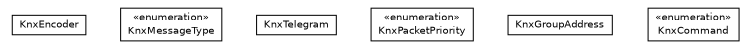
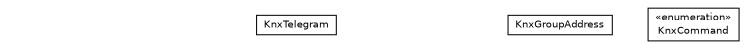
node "KnxEncoder": removed
node "KnxMessageType": removed
node "KnxPacketPriority": removed
